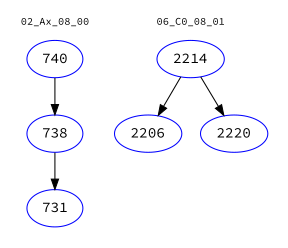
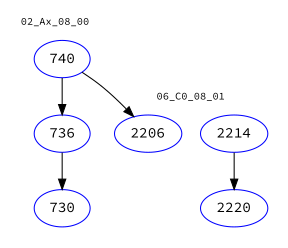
edge "2214" -> "2206": now "740" -> "2206"
node "738": label "738" -> "736"
node "731": label "731" -> "730"
